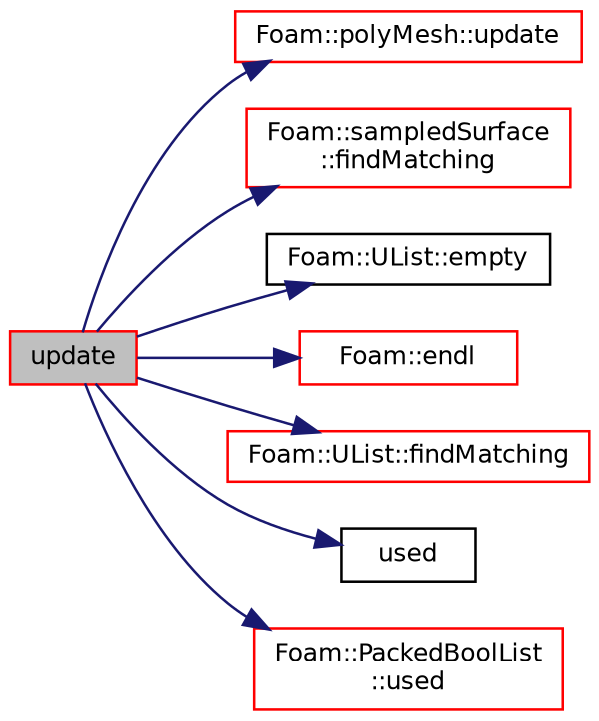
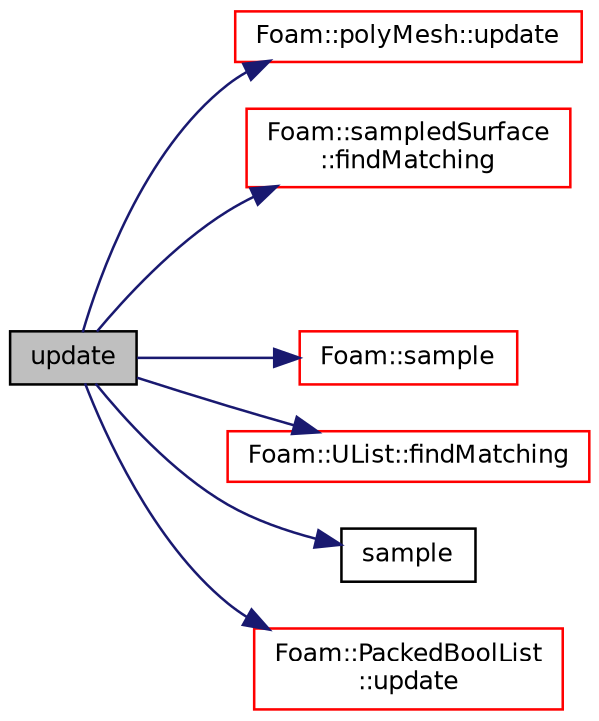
node "Foam::UList::empty": removed
node "update": color red -> black
node "Foam::endl": label "Foam::endl" -> "Foam::sample"
node "used": label "used" -> "sample"
node "Foam::PackedBoolList ::used": label "Foam::PackedBoolList ::used" -> "Foam::PackedBoolList ::update"
